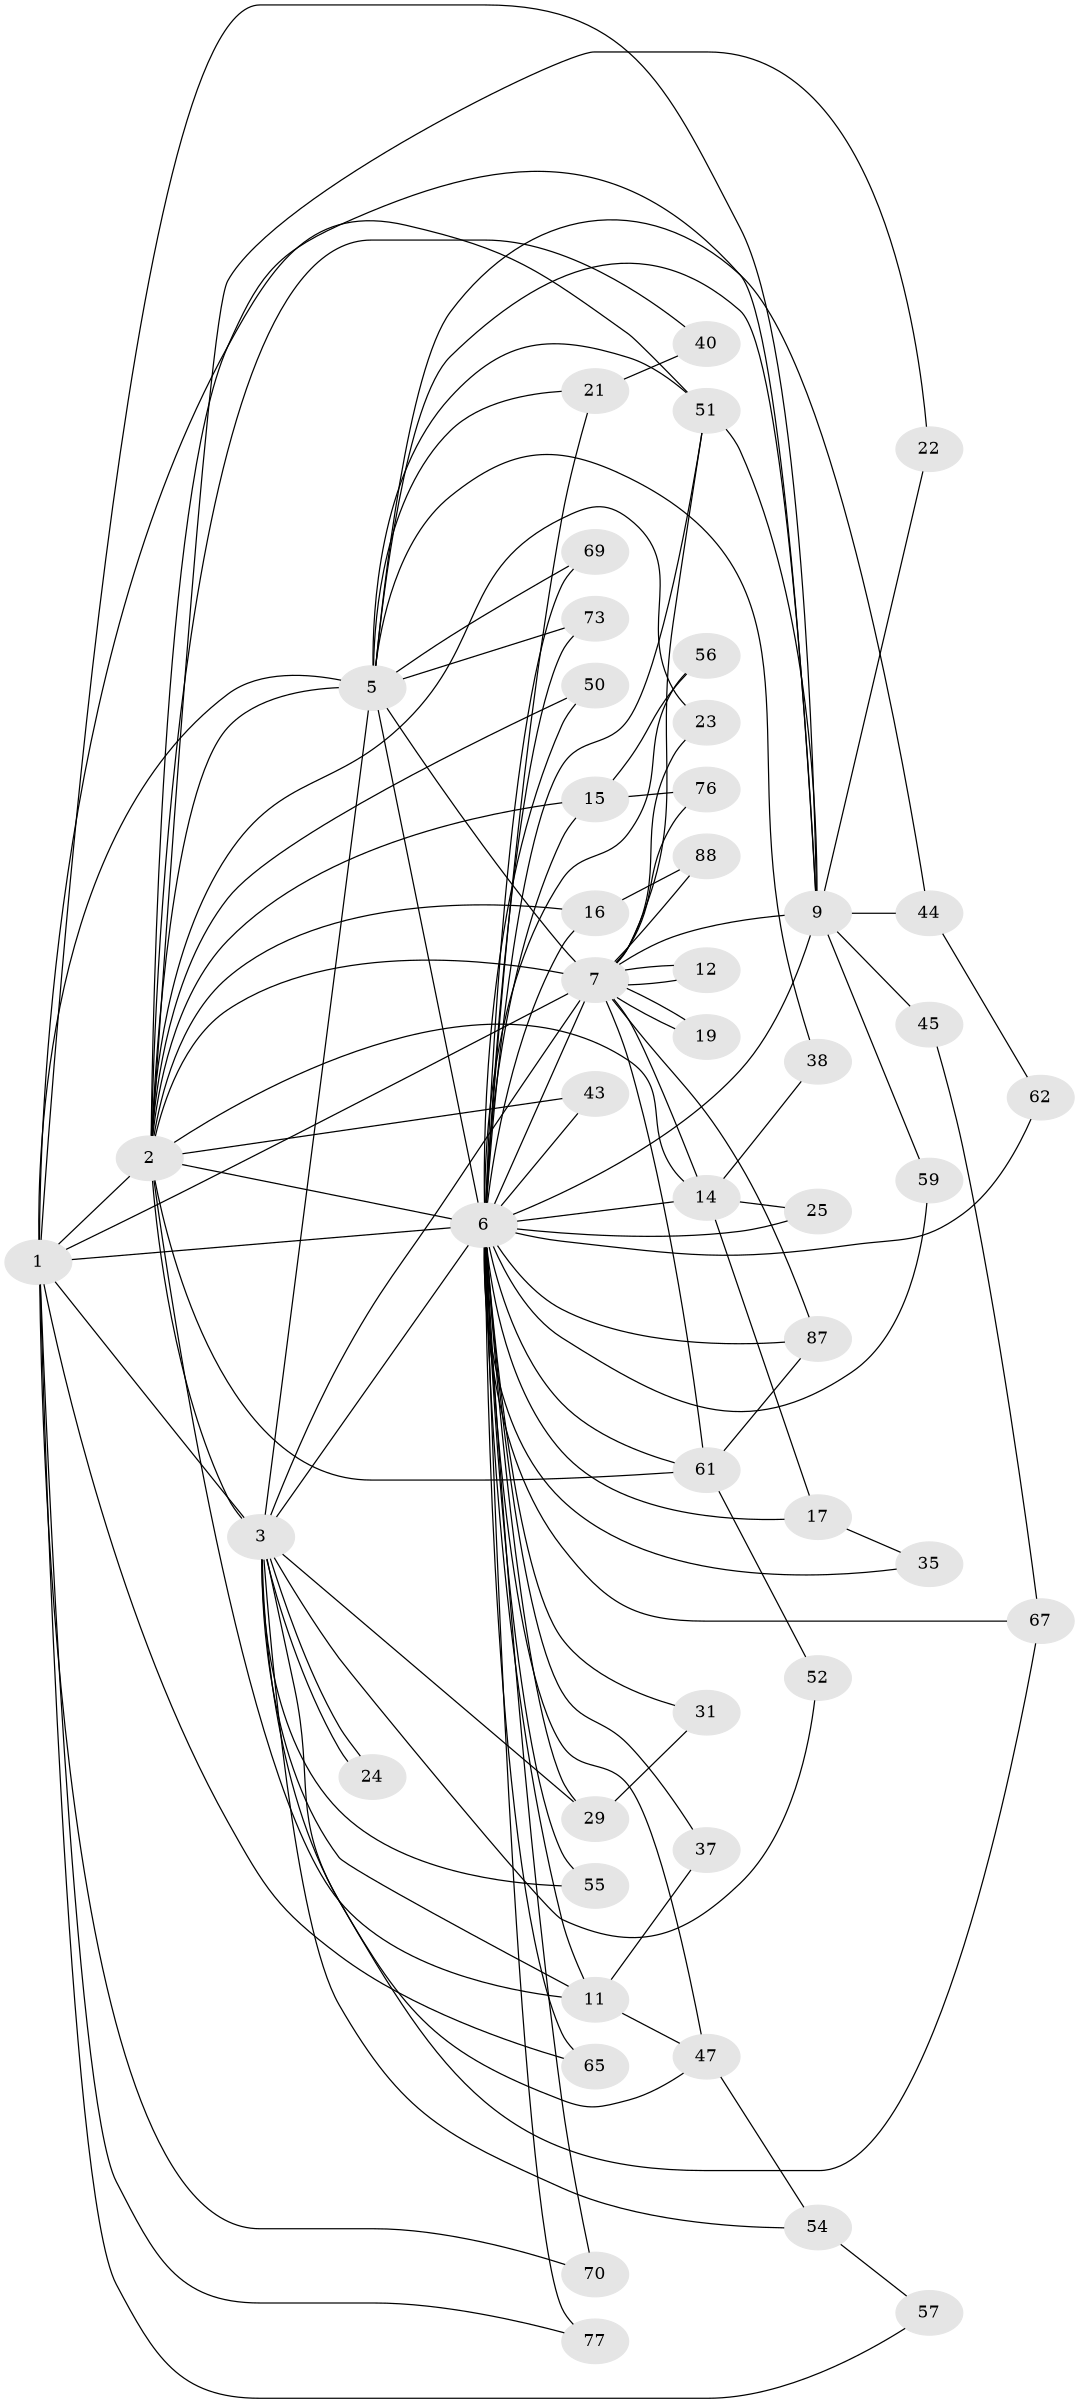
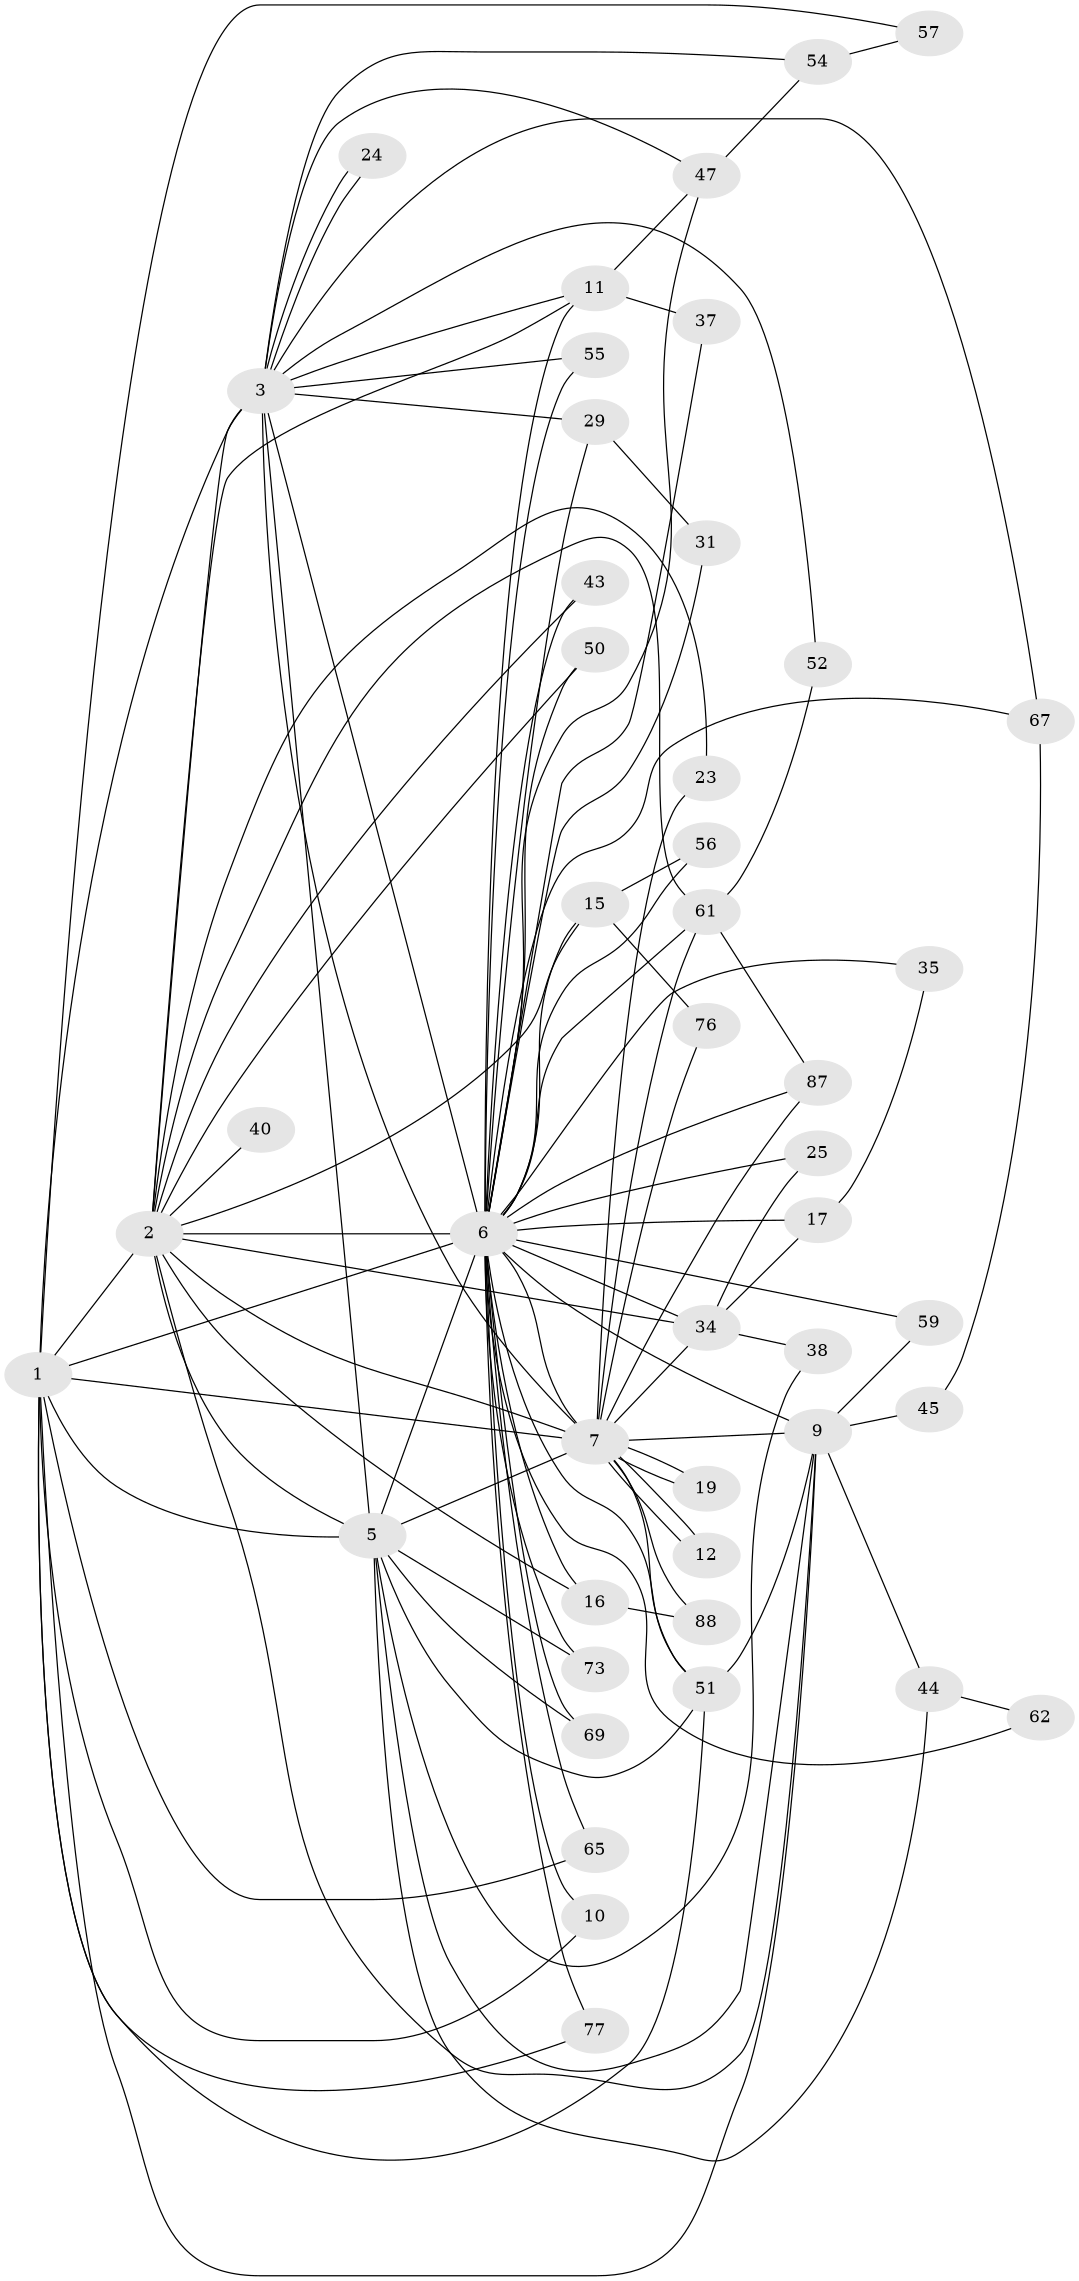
node "21": removed
node "22": removed
node "14": label "14" -> "34"
node "70": label "70" -> "10"
